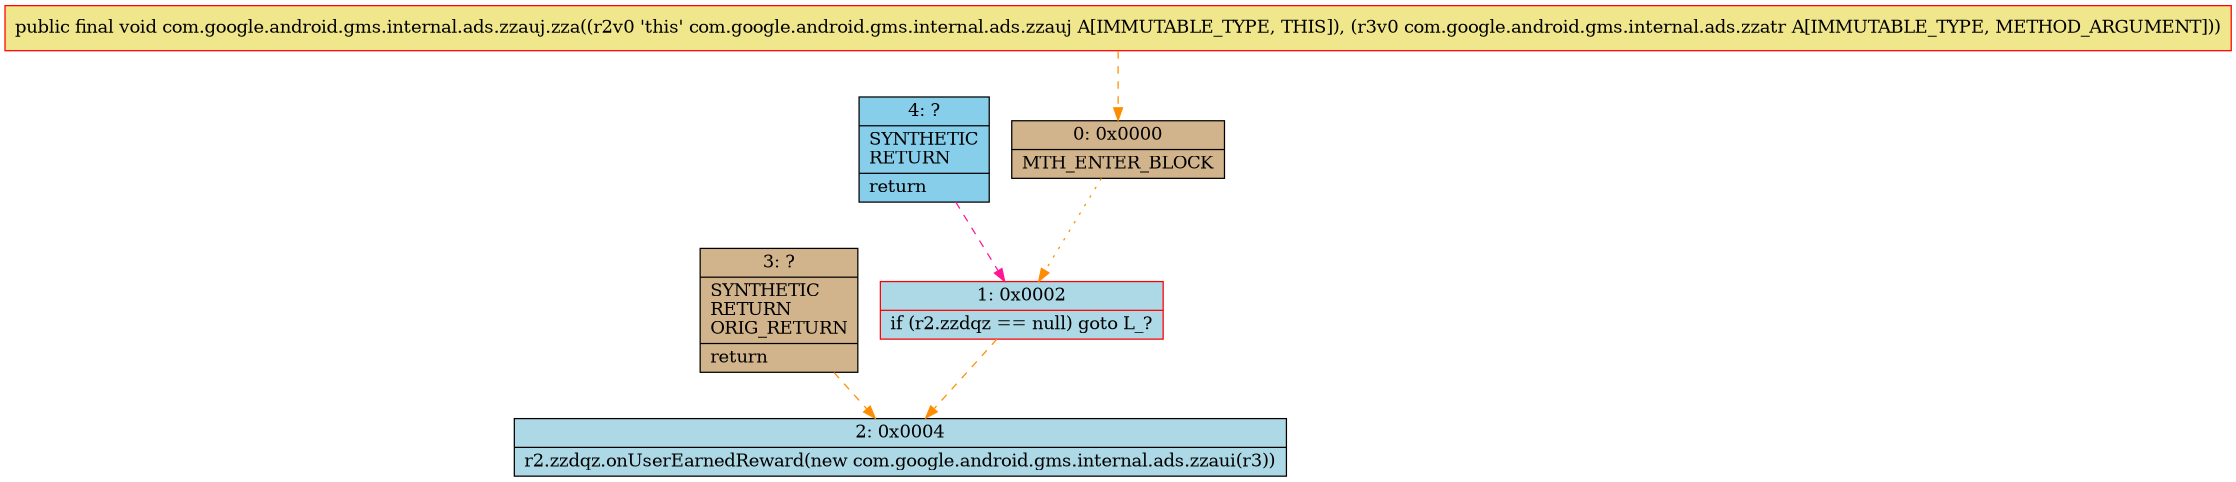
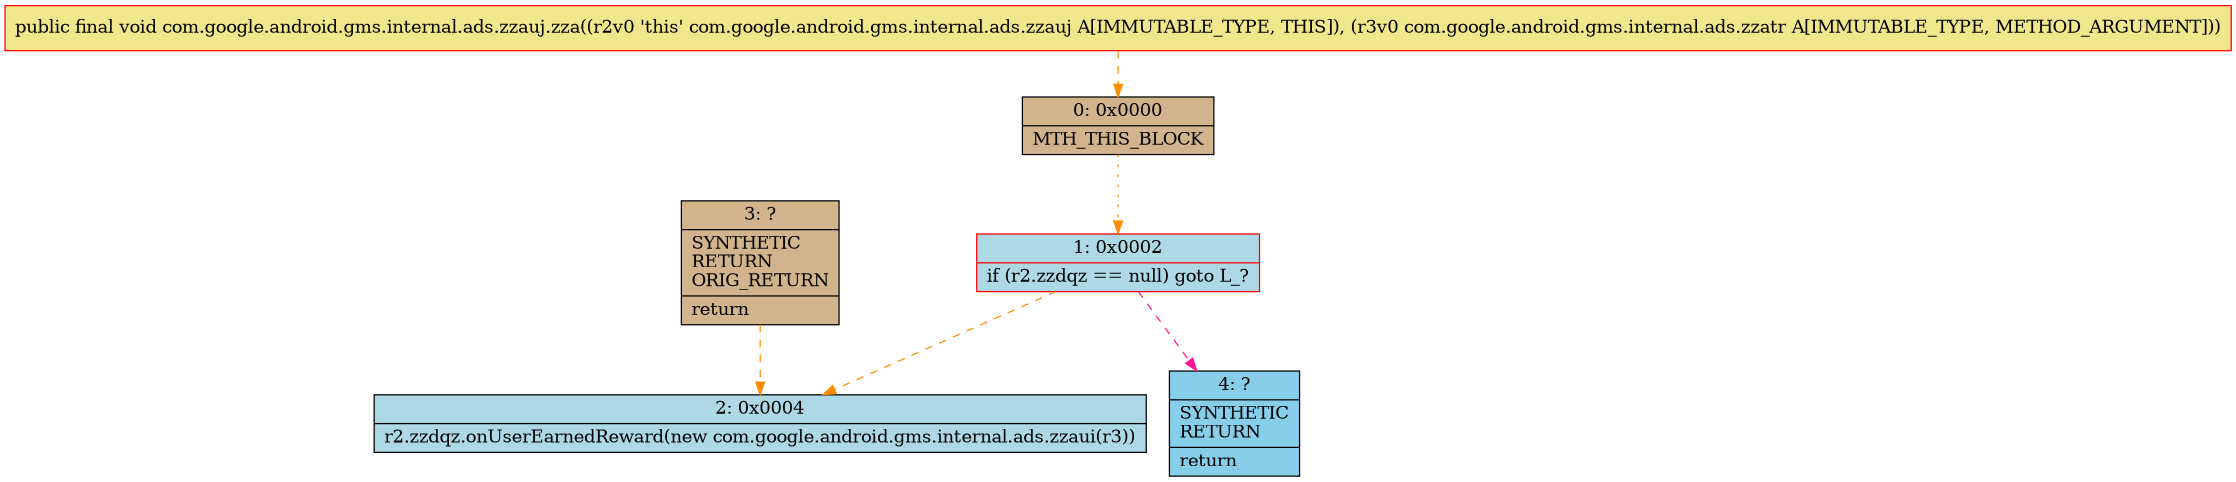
node "0: 0x0000": text "MTH_ENTER_BLOCK" -> "MTH_THIS_BLOCK"
edge "4: ?" -> "1: 0x0002": reversed
